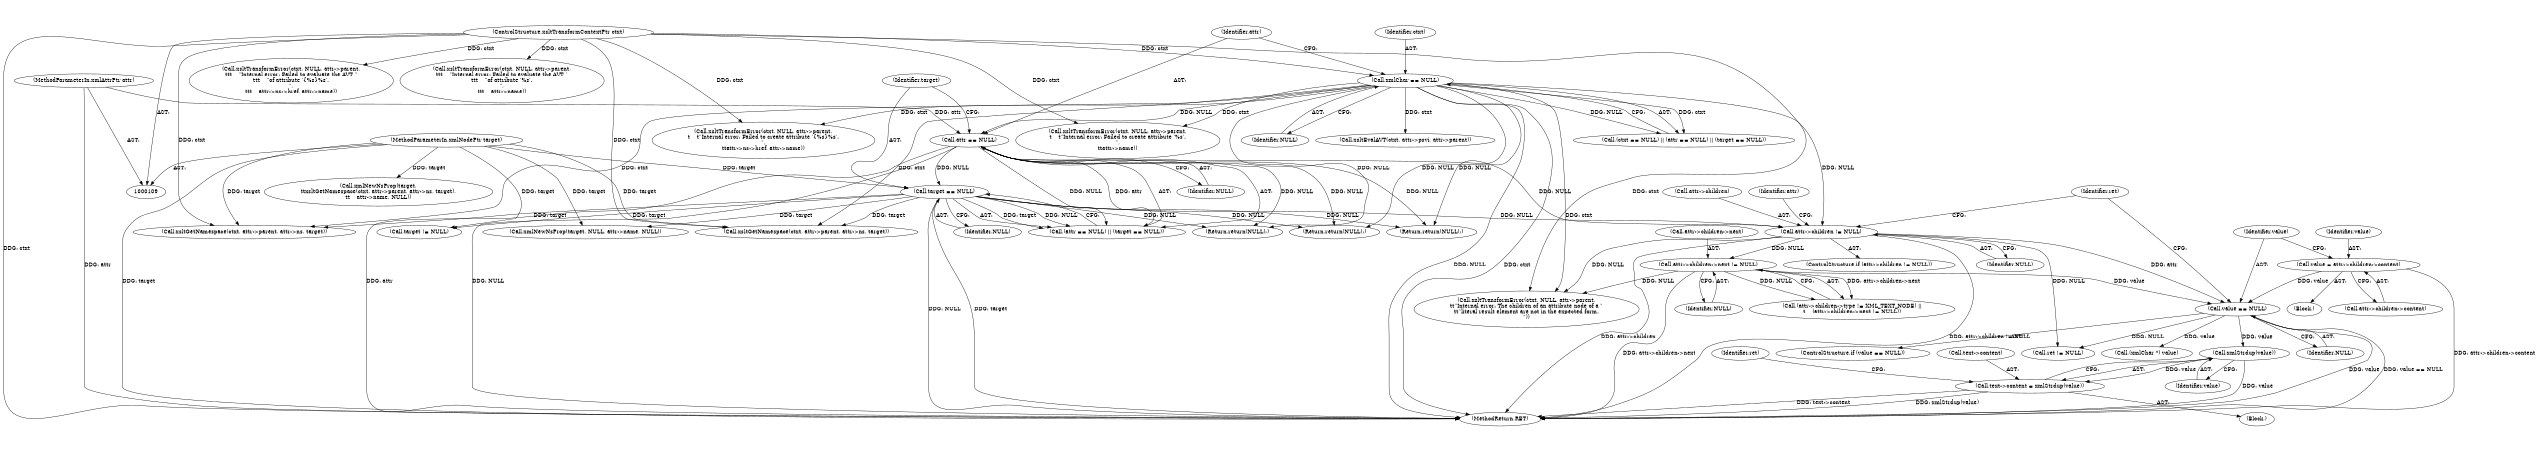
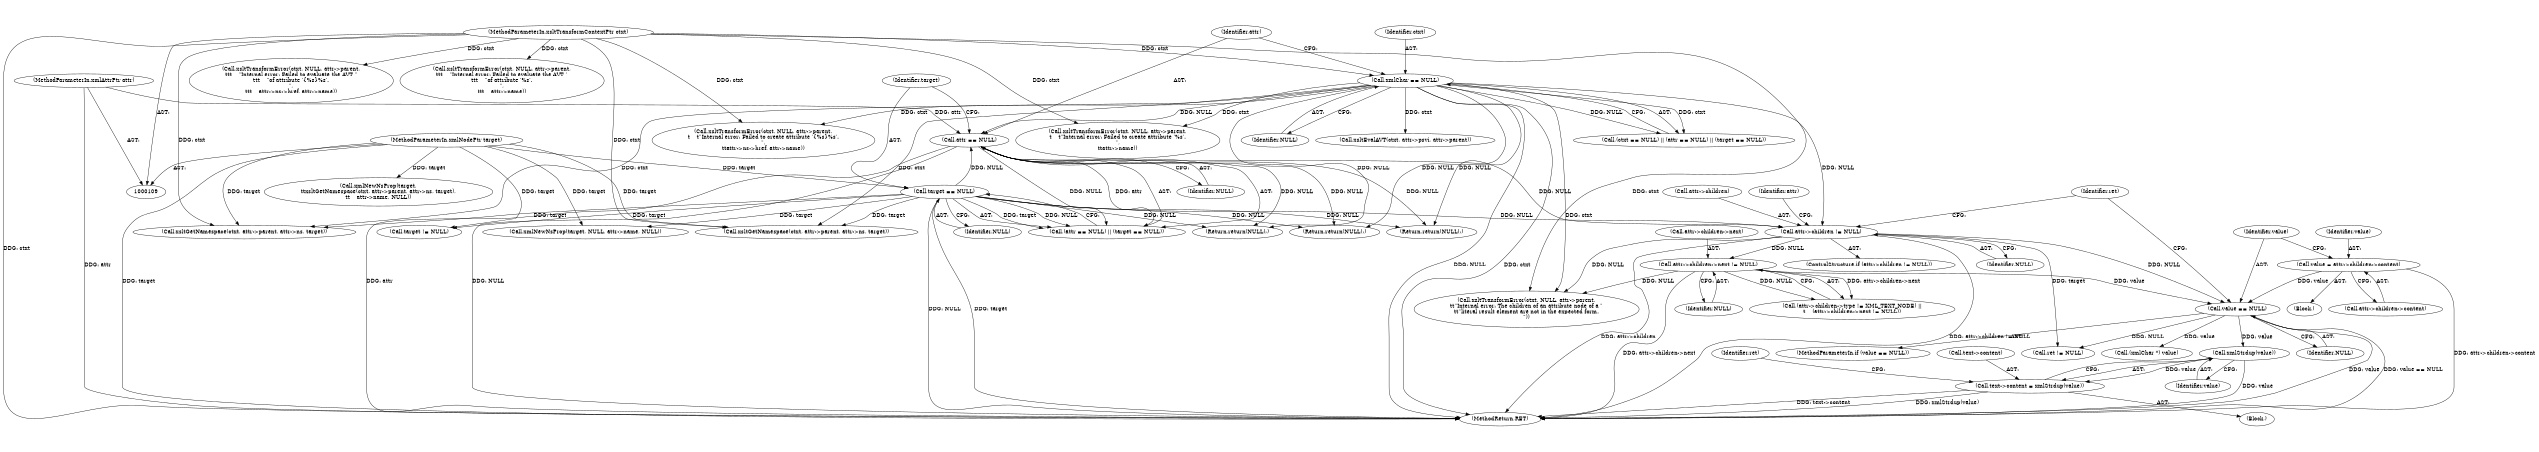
node "(ControlStructure,xsltTransformContextPtr ctxt)": label "(ControlStructure,xsltTransformContextPtr ctxt)" -> "(MethodParameterIn,xsltTransformContextPtr ctxt)"
edge "(Call,attr == NULL)" -> "(Call,target == NULL)": reversed
edge "(Call,attr->children != NULL)" -> "(Call,value == NULL)": label "DDG: attr" -> "DDG: NULL"
edge "(Call,attr->children != NULL)" -> "(Call,ret != NULL)": label "DDG: NULL" -> "DDG: target"
node "(ControlStructure,if (value == NULL))": label "(ControlStructure,if (value == NULL))" -> "(MethodParameterIn,if (value == NULL))"
